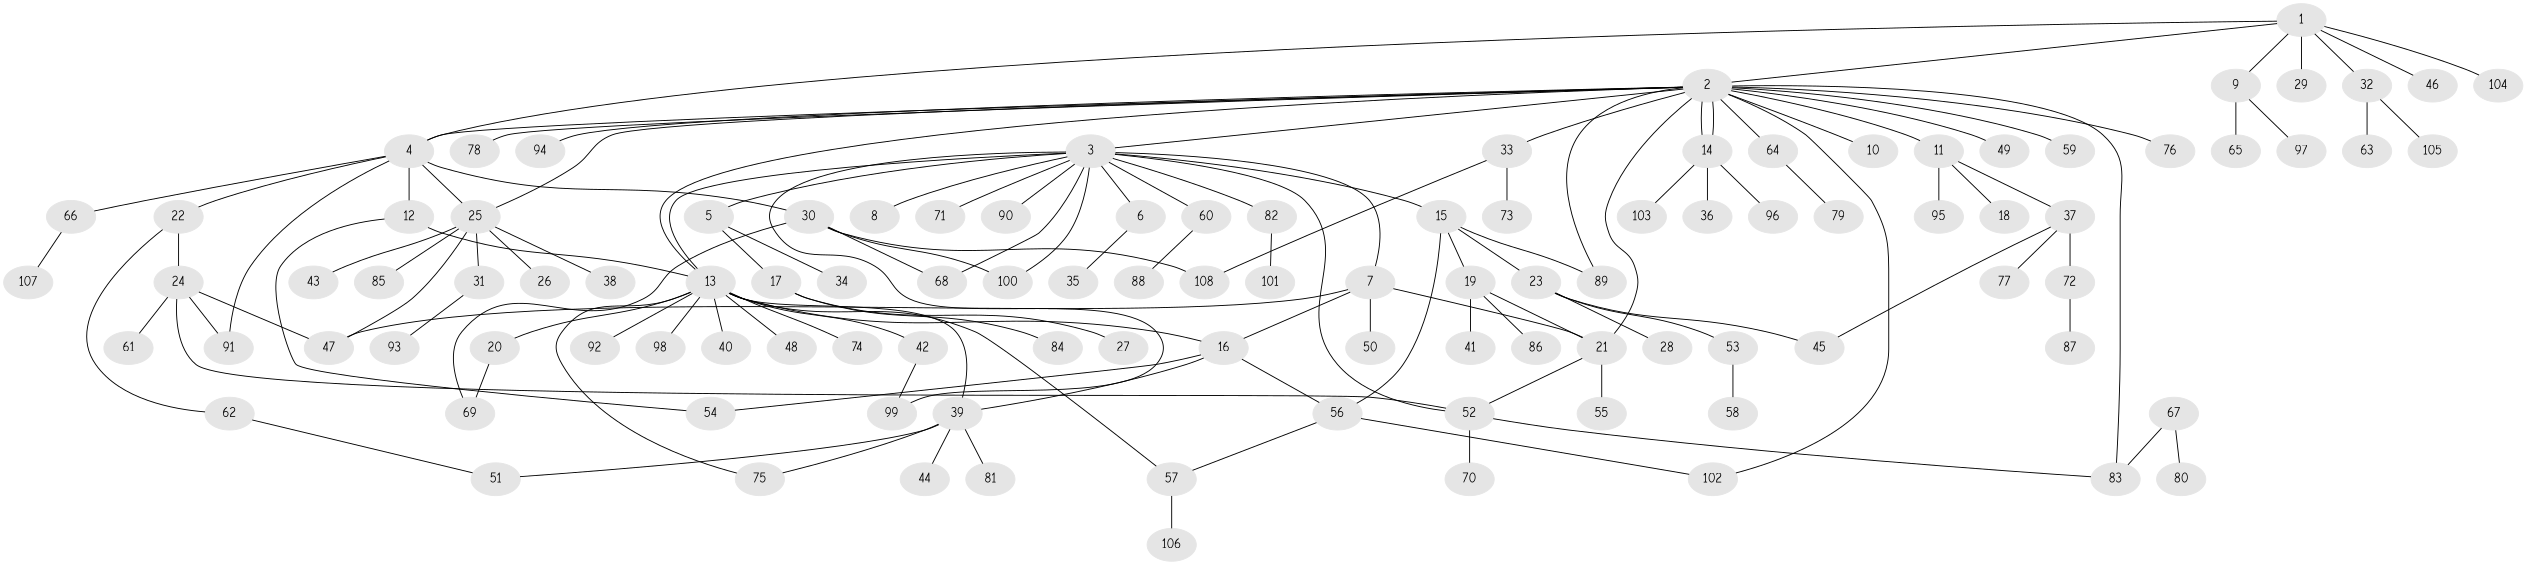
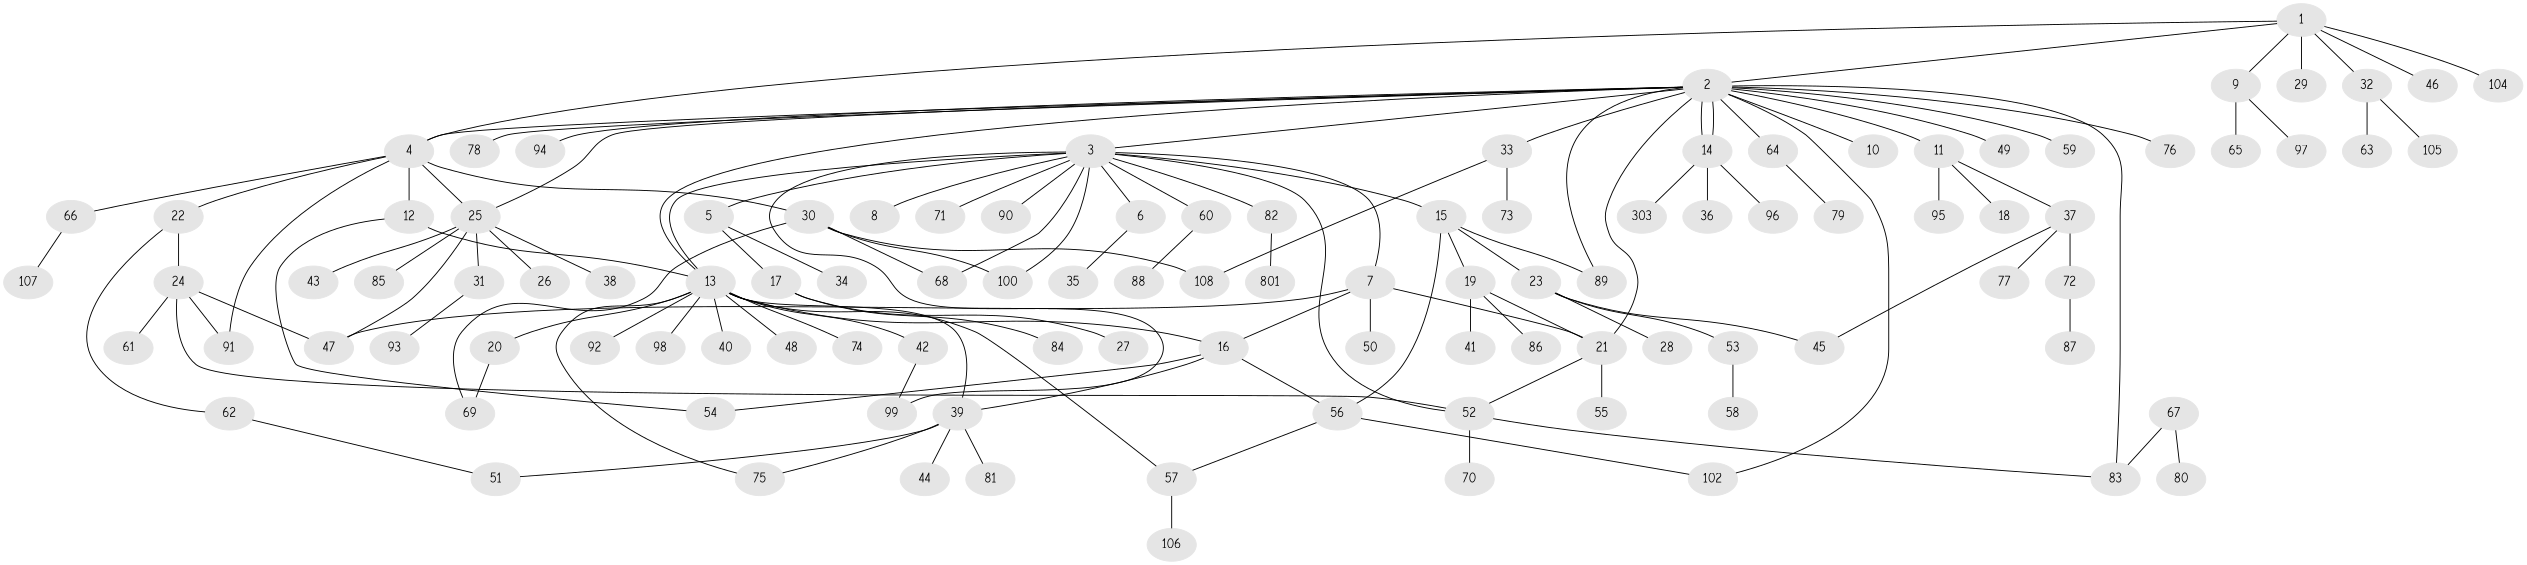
node "103": label "103" -> "303"
node "101": label "101" -> "801"
